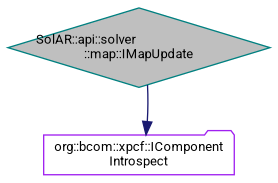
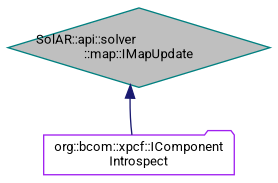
edge "SolAR::api::solver ::map::IMapUpdate" -> "org::bcom::xpcf::IComponent Introspect": reversed
